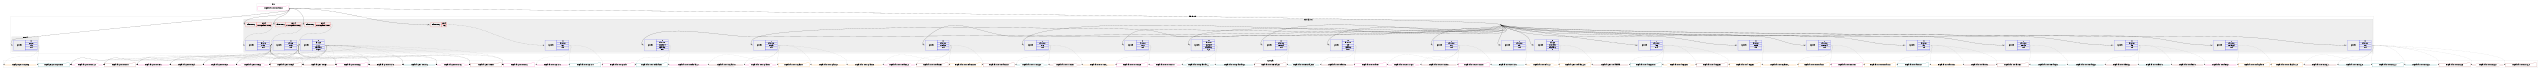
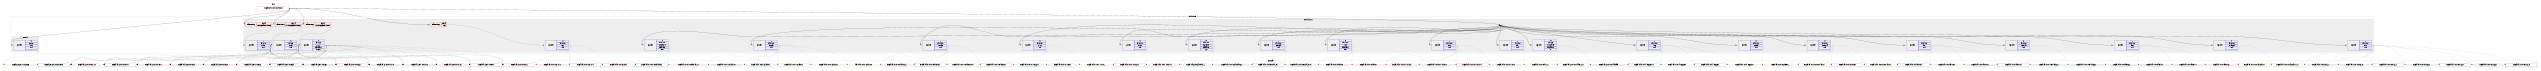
node "portage://dev-python/pyflakes-0.8.1": color deeppink -> teal
node "portage://dev-python/pyflakes-1.2.3": label "portage://dev-python/pyflakes-1.2.3" -> "exec://dev-python/pyflakes-1.2.3"
node "portage://dev-python/qtawesome-0.4.4": label "portage://dev-python/qtawesome-0.4.4" -> "portage://dev-app/qtawesome-0.4.4"
node "portage://dev-python/rope-0.10.7": shape folder -> diamond
node "portage://dev-python/PyQt5-5.12.2": shape folder -> diamond
